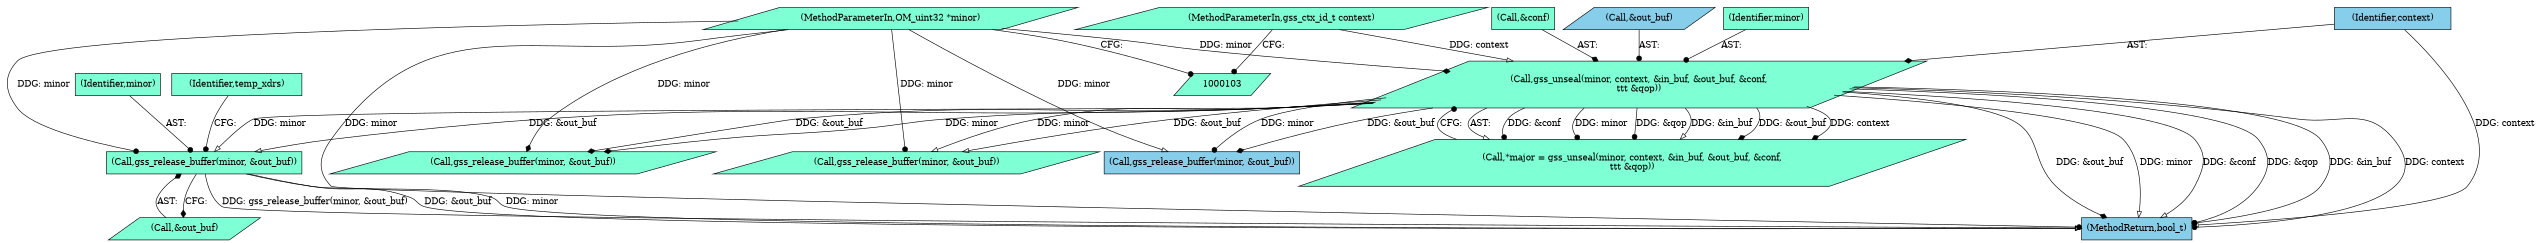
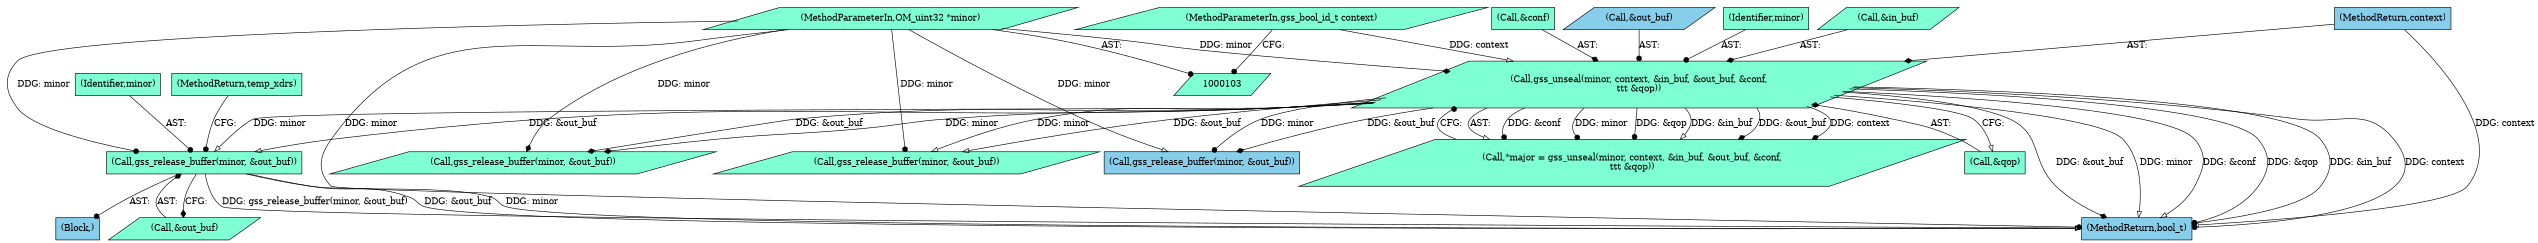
node "(MethodParameterIn,gss_ctx_id_t context)": label "(MethodParameterIn,gss_ctx_id_t context)" -> "(MethodParameterIn,gss_bool_id_t context)"
node "(Call,&in_buf)": added
node "(Identifier,context)": label "(Identifier,context)" -> "(MethodReturn,context)"
edge "(MethodParameterIn,OM_uint32 *minor)" -> "1000103": label "CFG: " -> "AST: "
node "(Identifier,temp_xdrs)": label "(Identifier,temp_xdrs)" -> "(MethodReturn,temp_xdrs)"
node "(Call,&qop)": added
node "(Block,)": added
